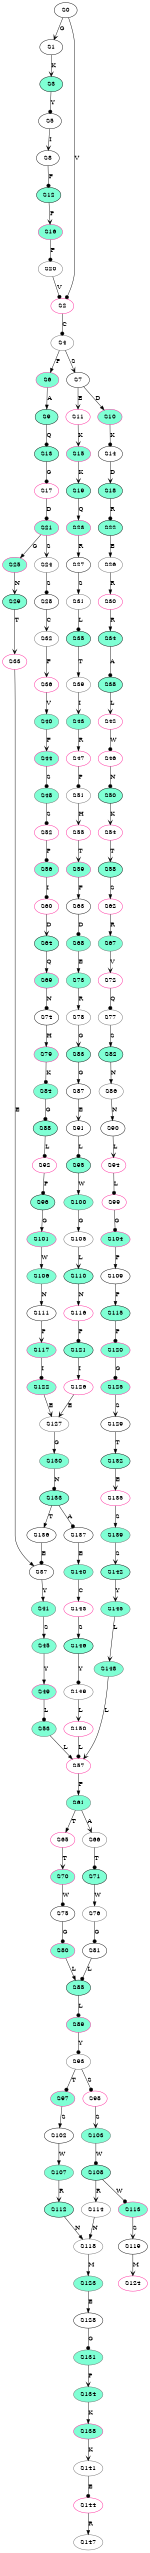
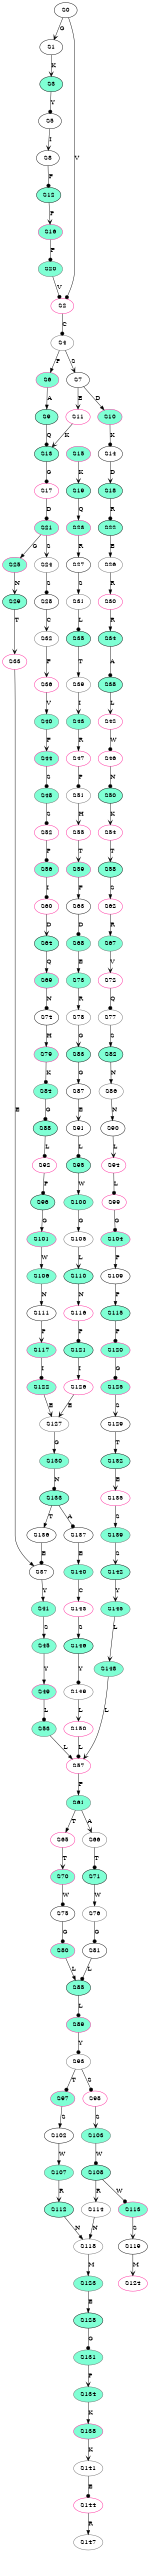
node "S20": fillcolor white -> aquamarine
edge "S11" -> "S15": now "S11" -> "S13"
node "S128": fillcolor white -> aquamarine
